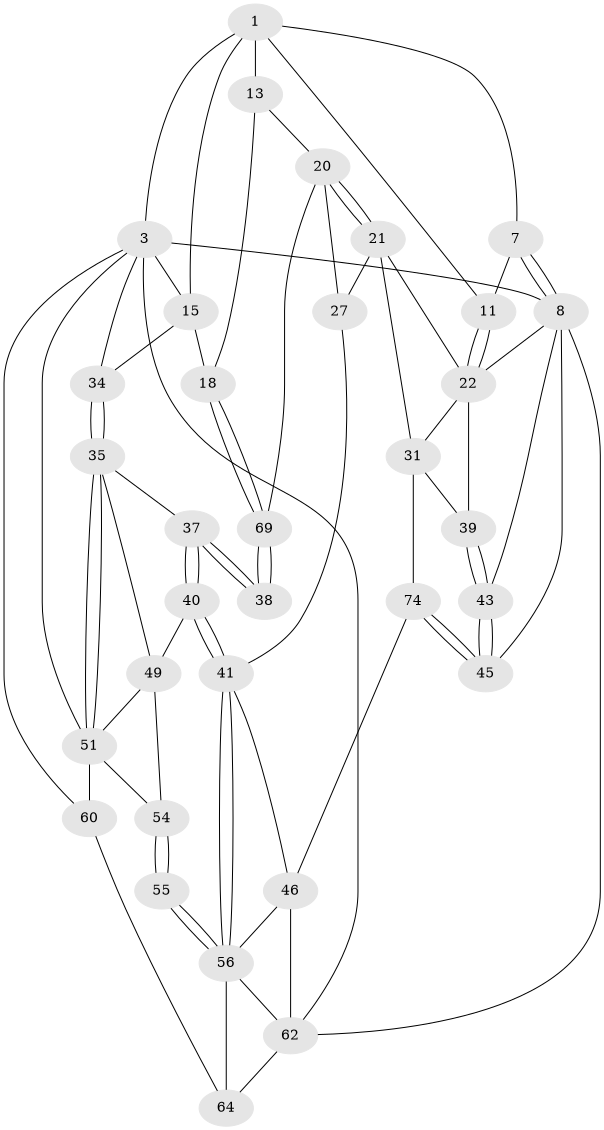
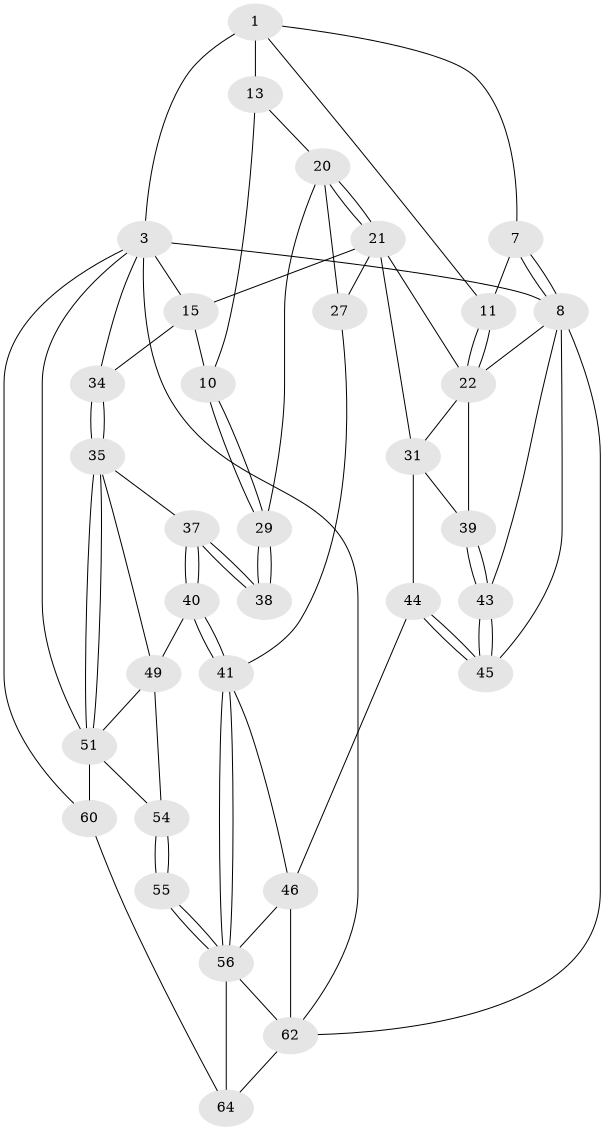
edge "1" -- "15": now "21" -- "15"
node "18": label "18" -> "10"
node "69": label "69" -> "29"
node "74": label "74" -> "44"
